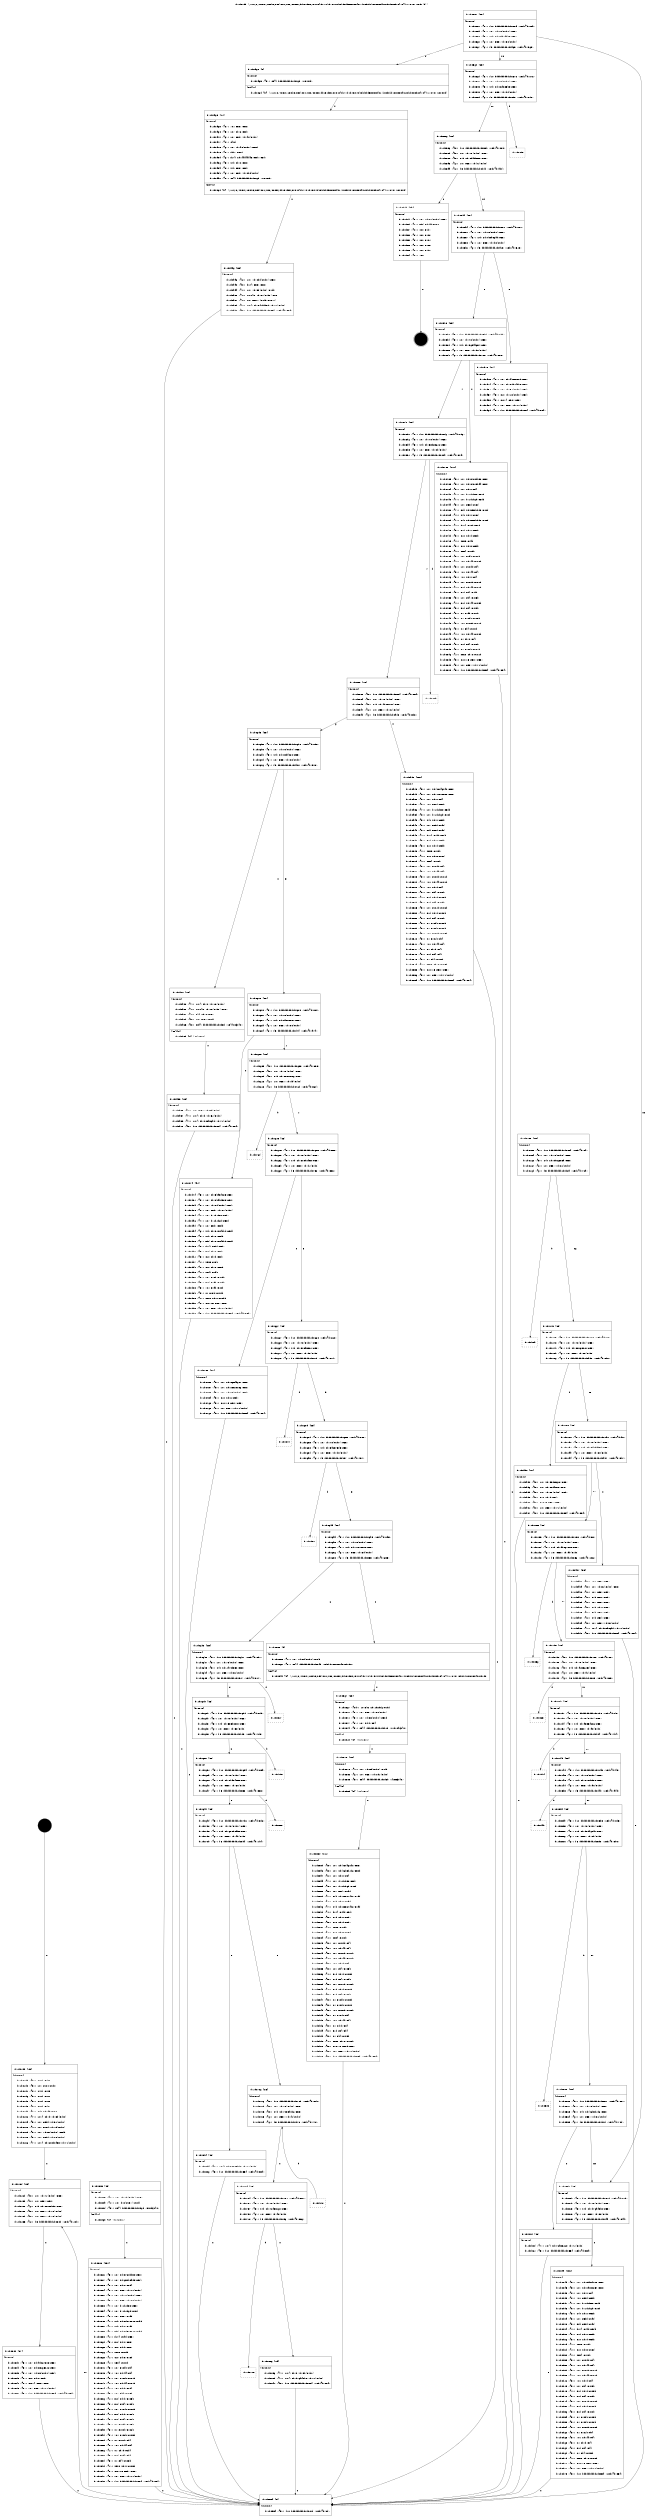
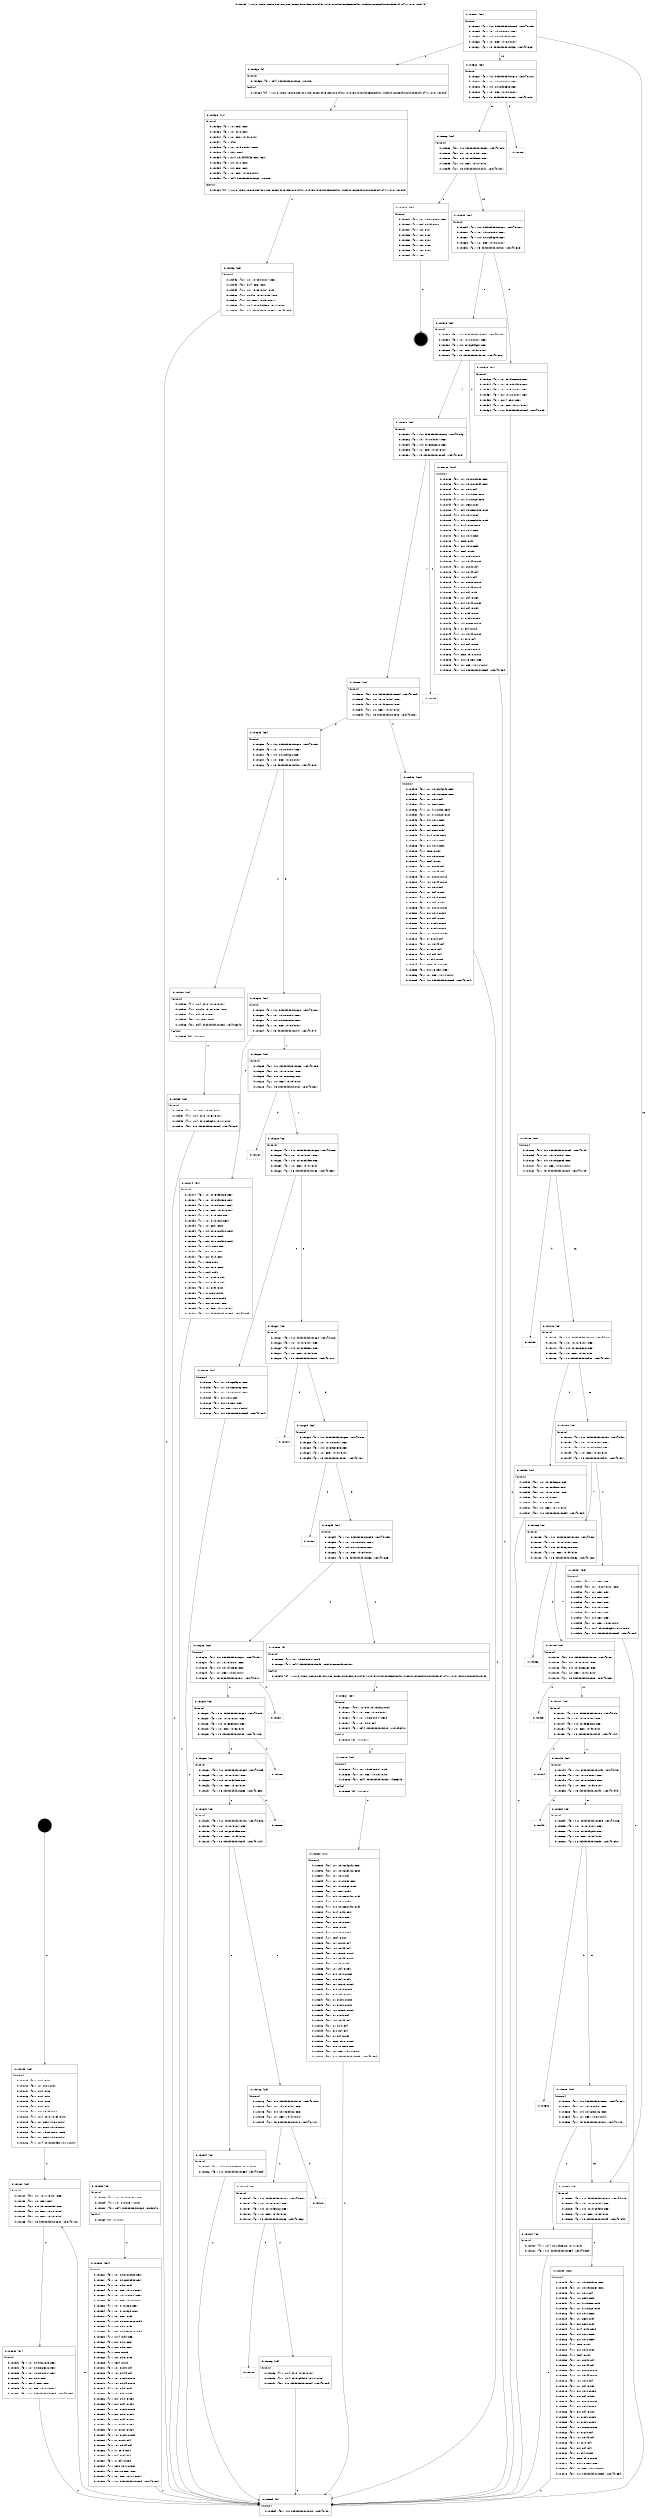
edge "0x401b72" -> "0x401716 [25]": reversed
